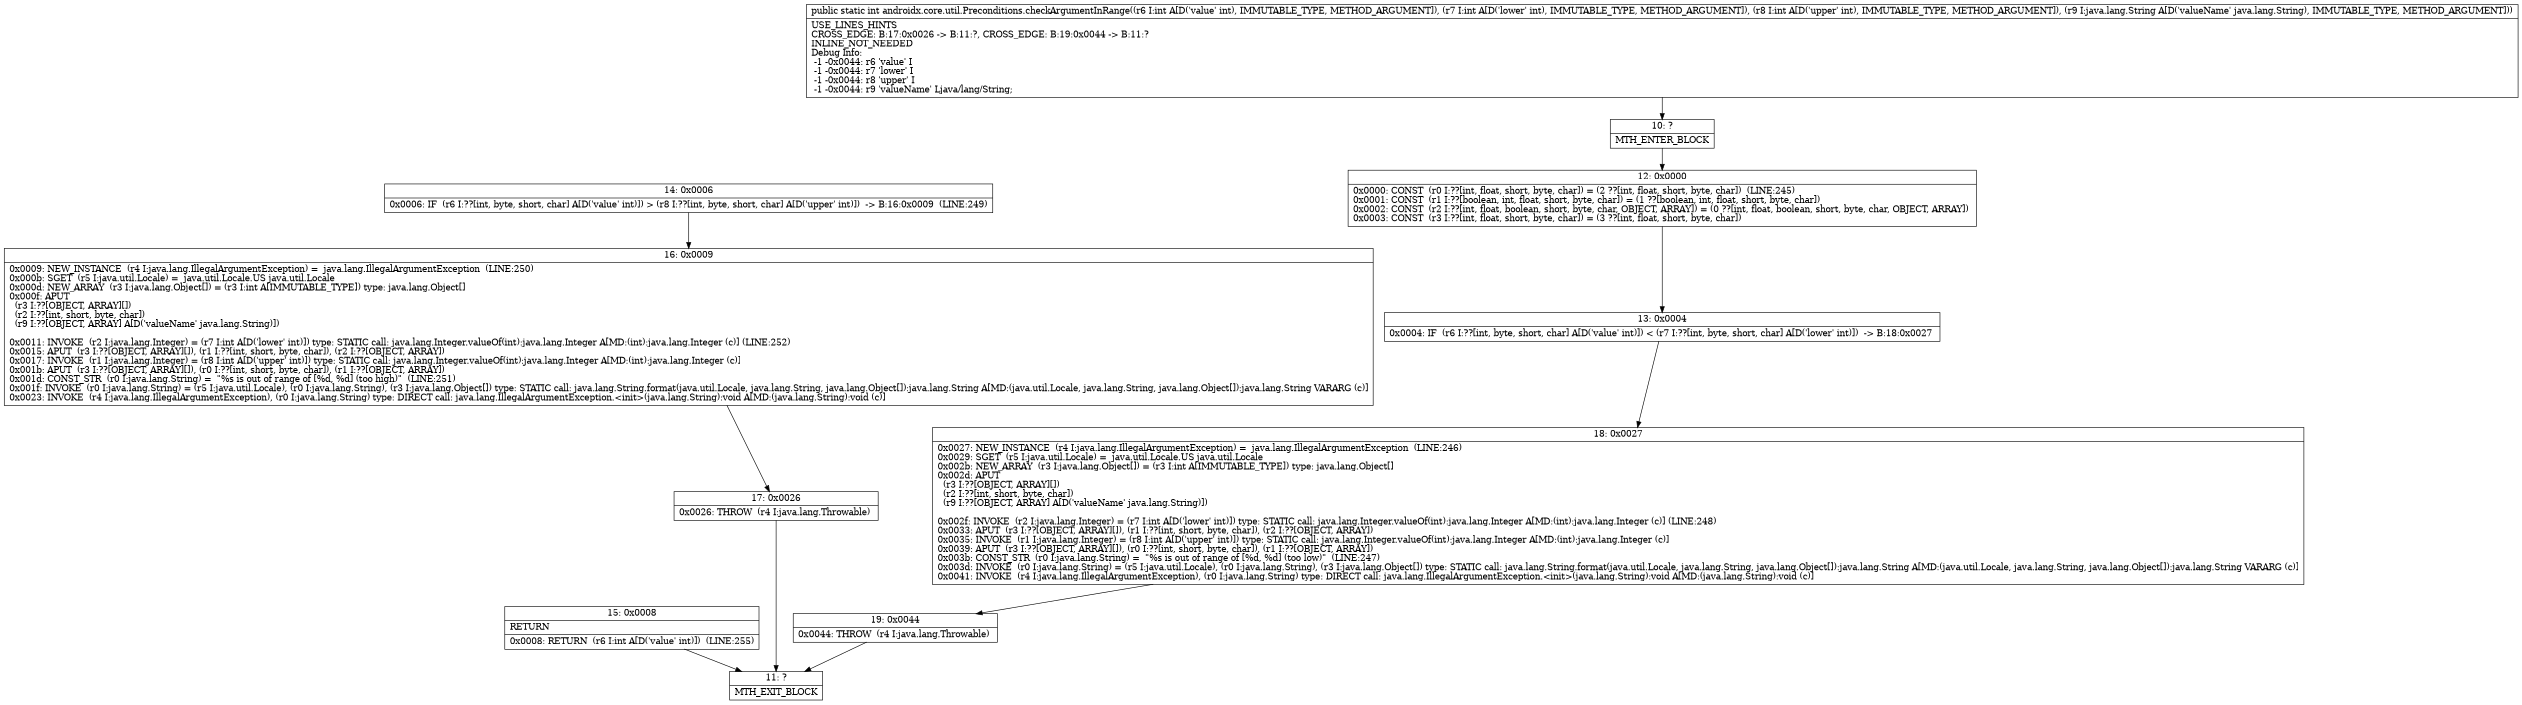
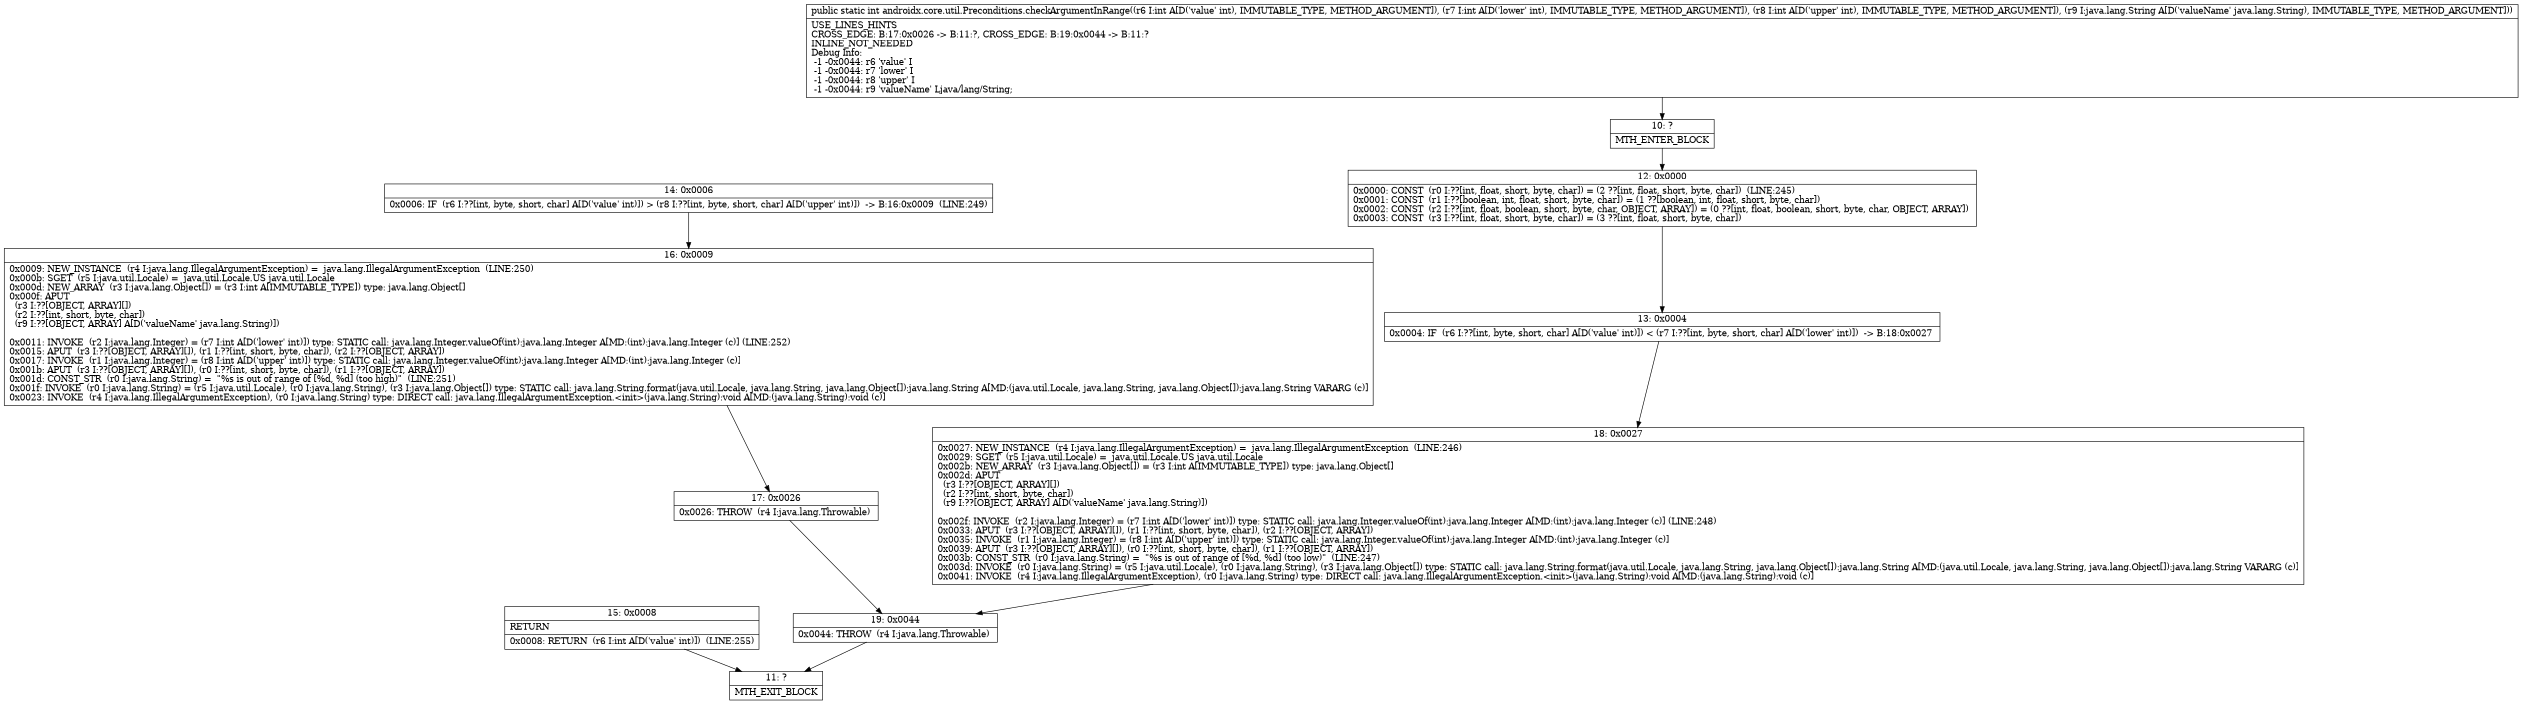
edge "17: 0x0026" -> "11: ?": now "17: 0x0026" -> "19: 0x0044"
